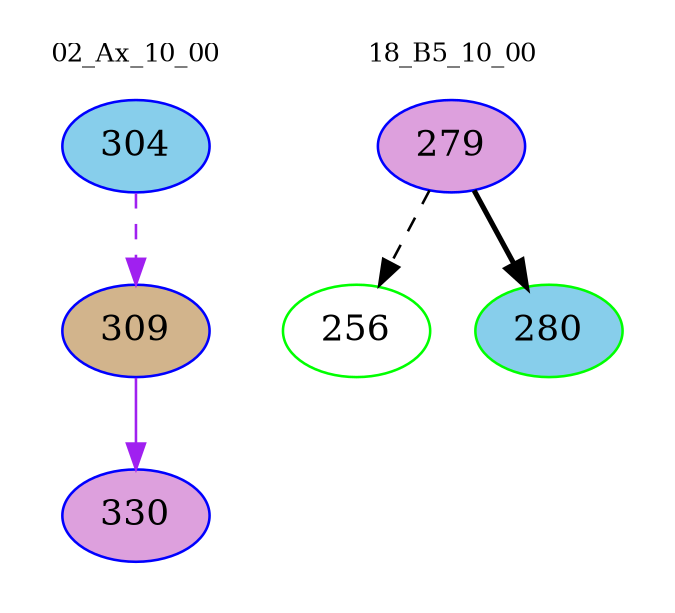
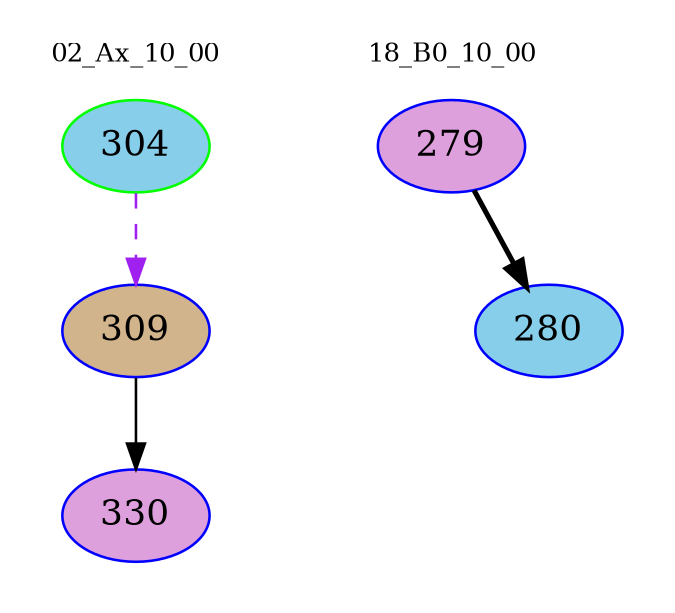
cluster "18_B5_10_00": label "18_B5_10_00" -> "18_B0_10_00"
node "304": color blue -> green
node "256": removed
node "280": color green -> blue
edge "309" -> "330": color purple -> black
